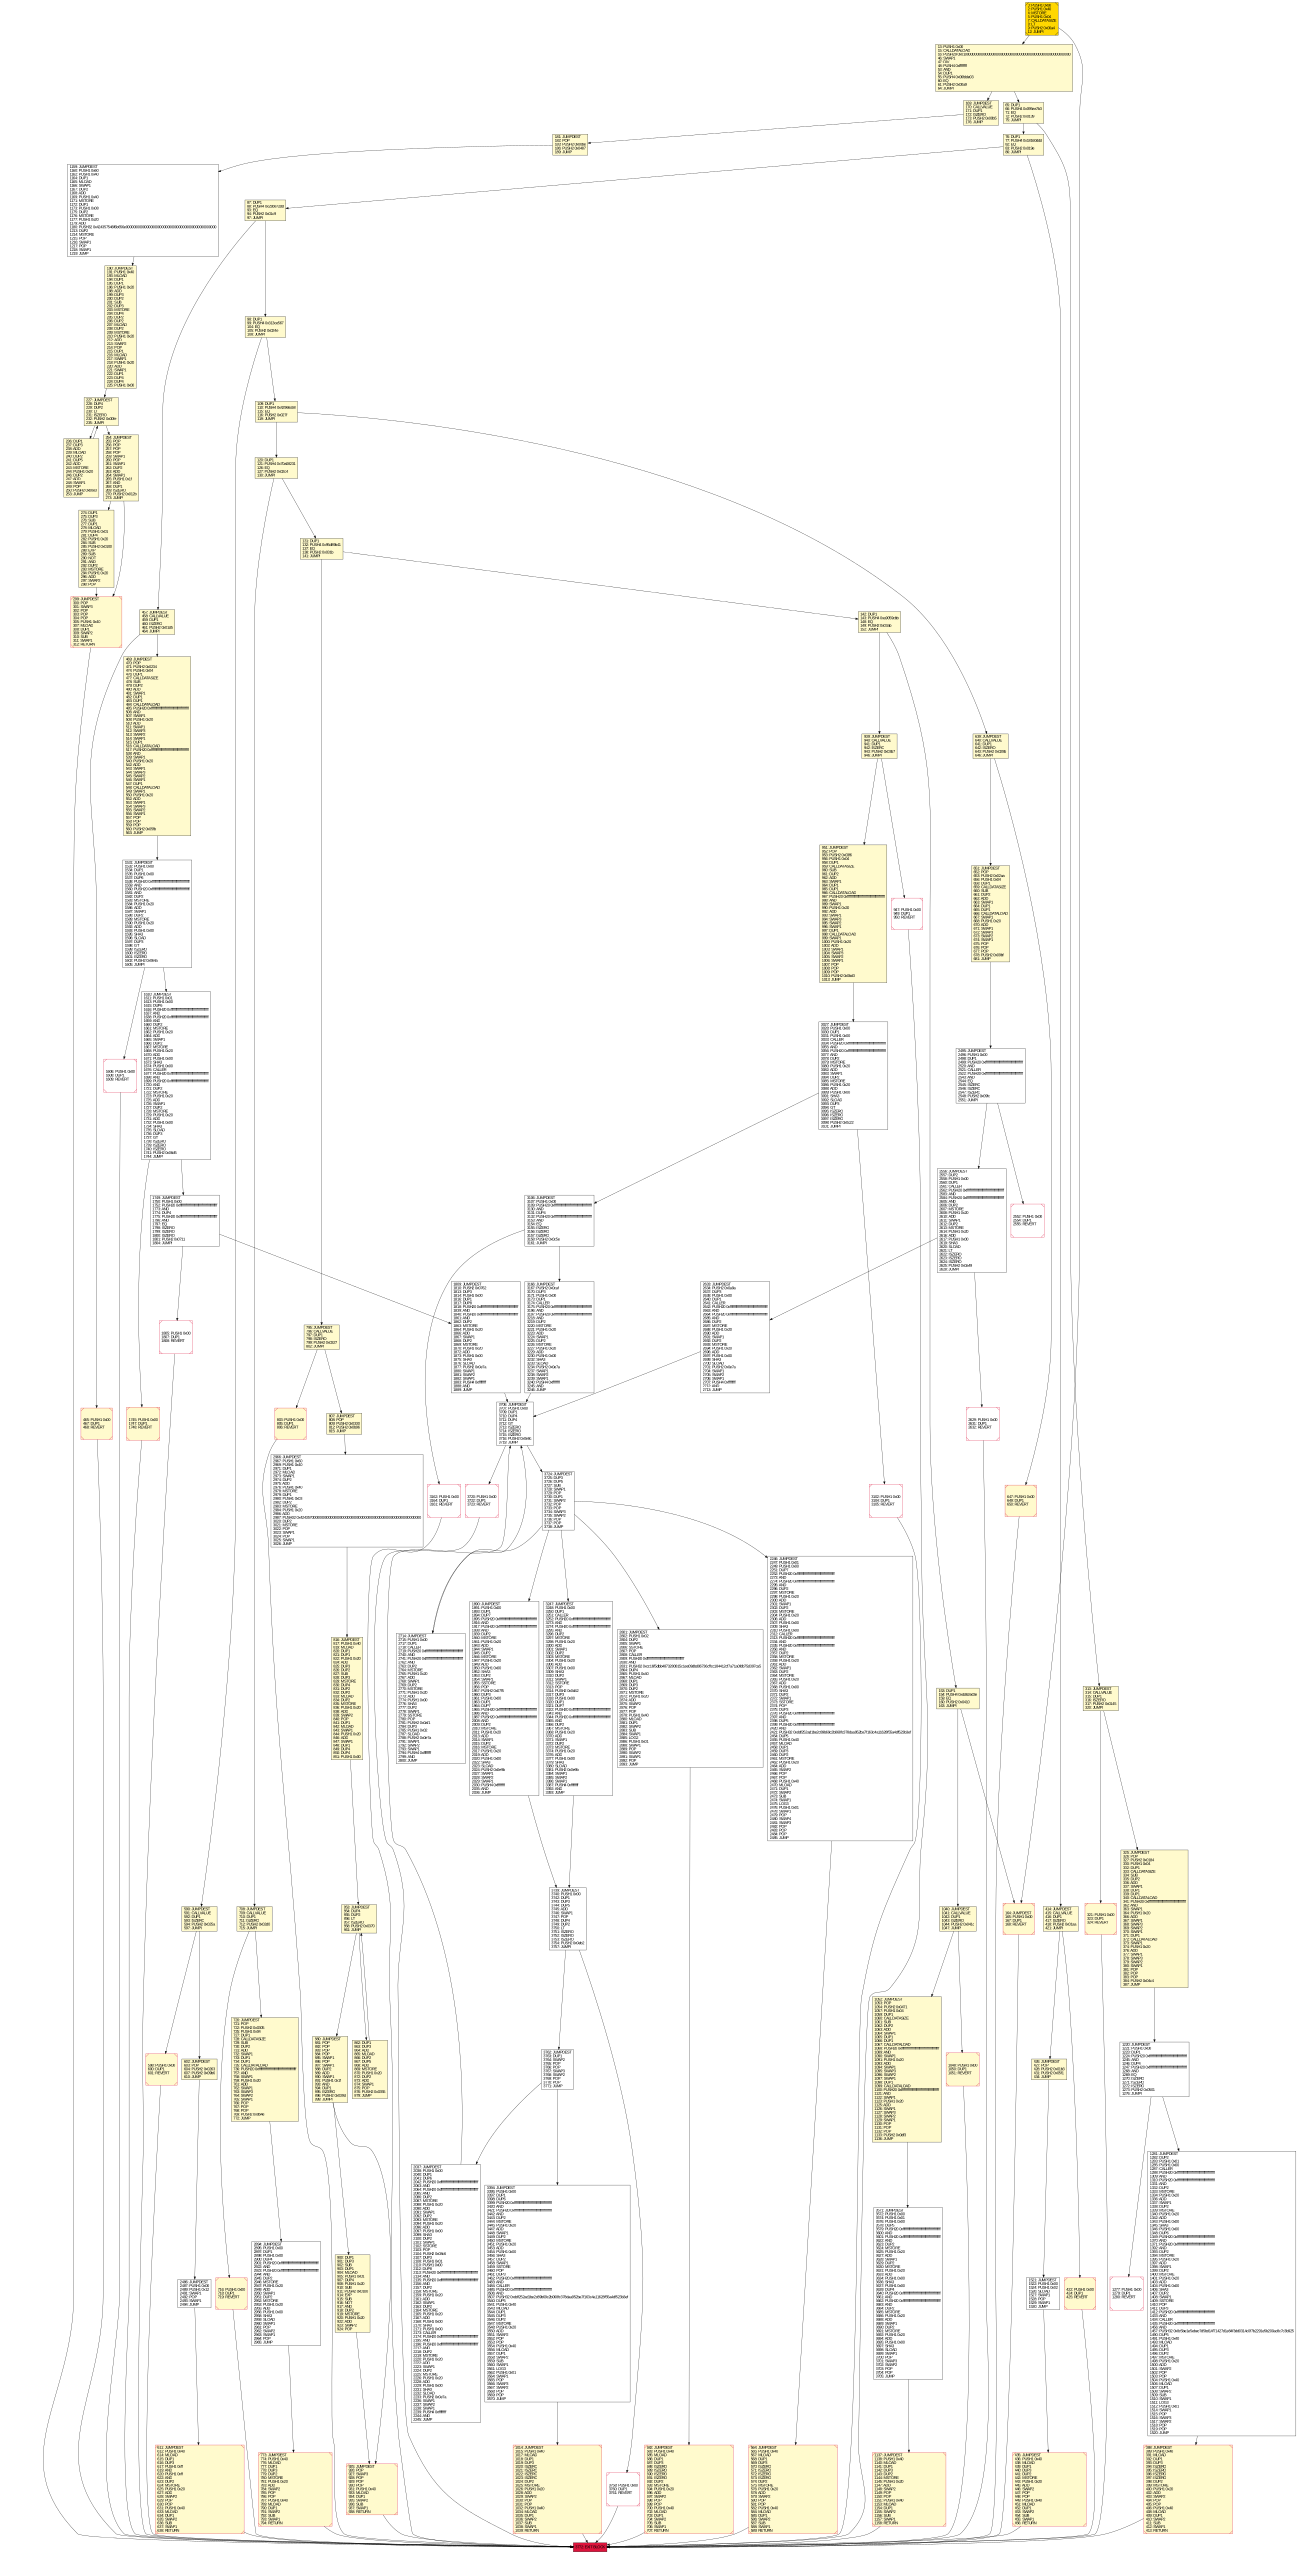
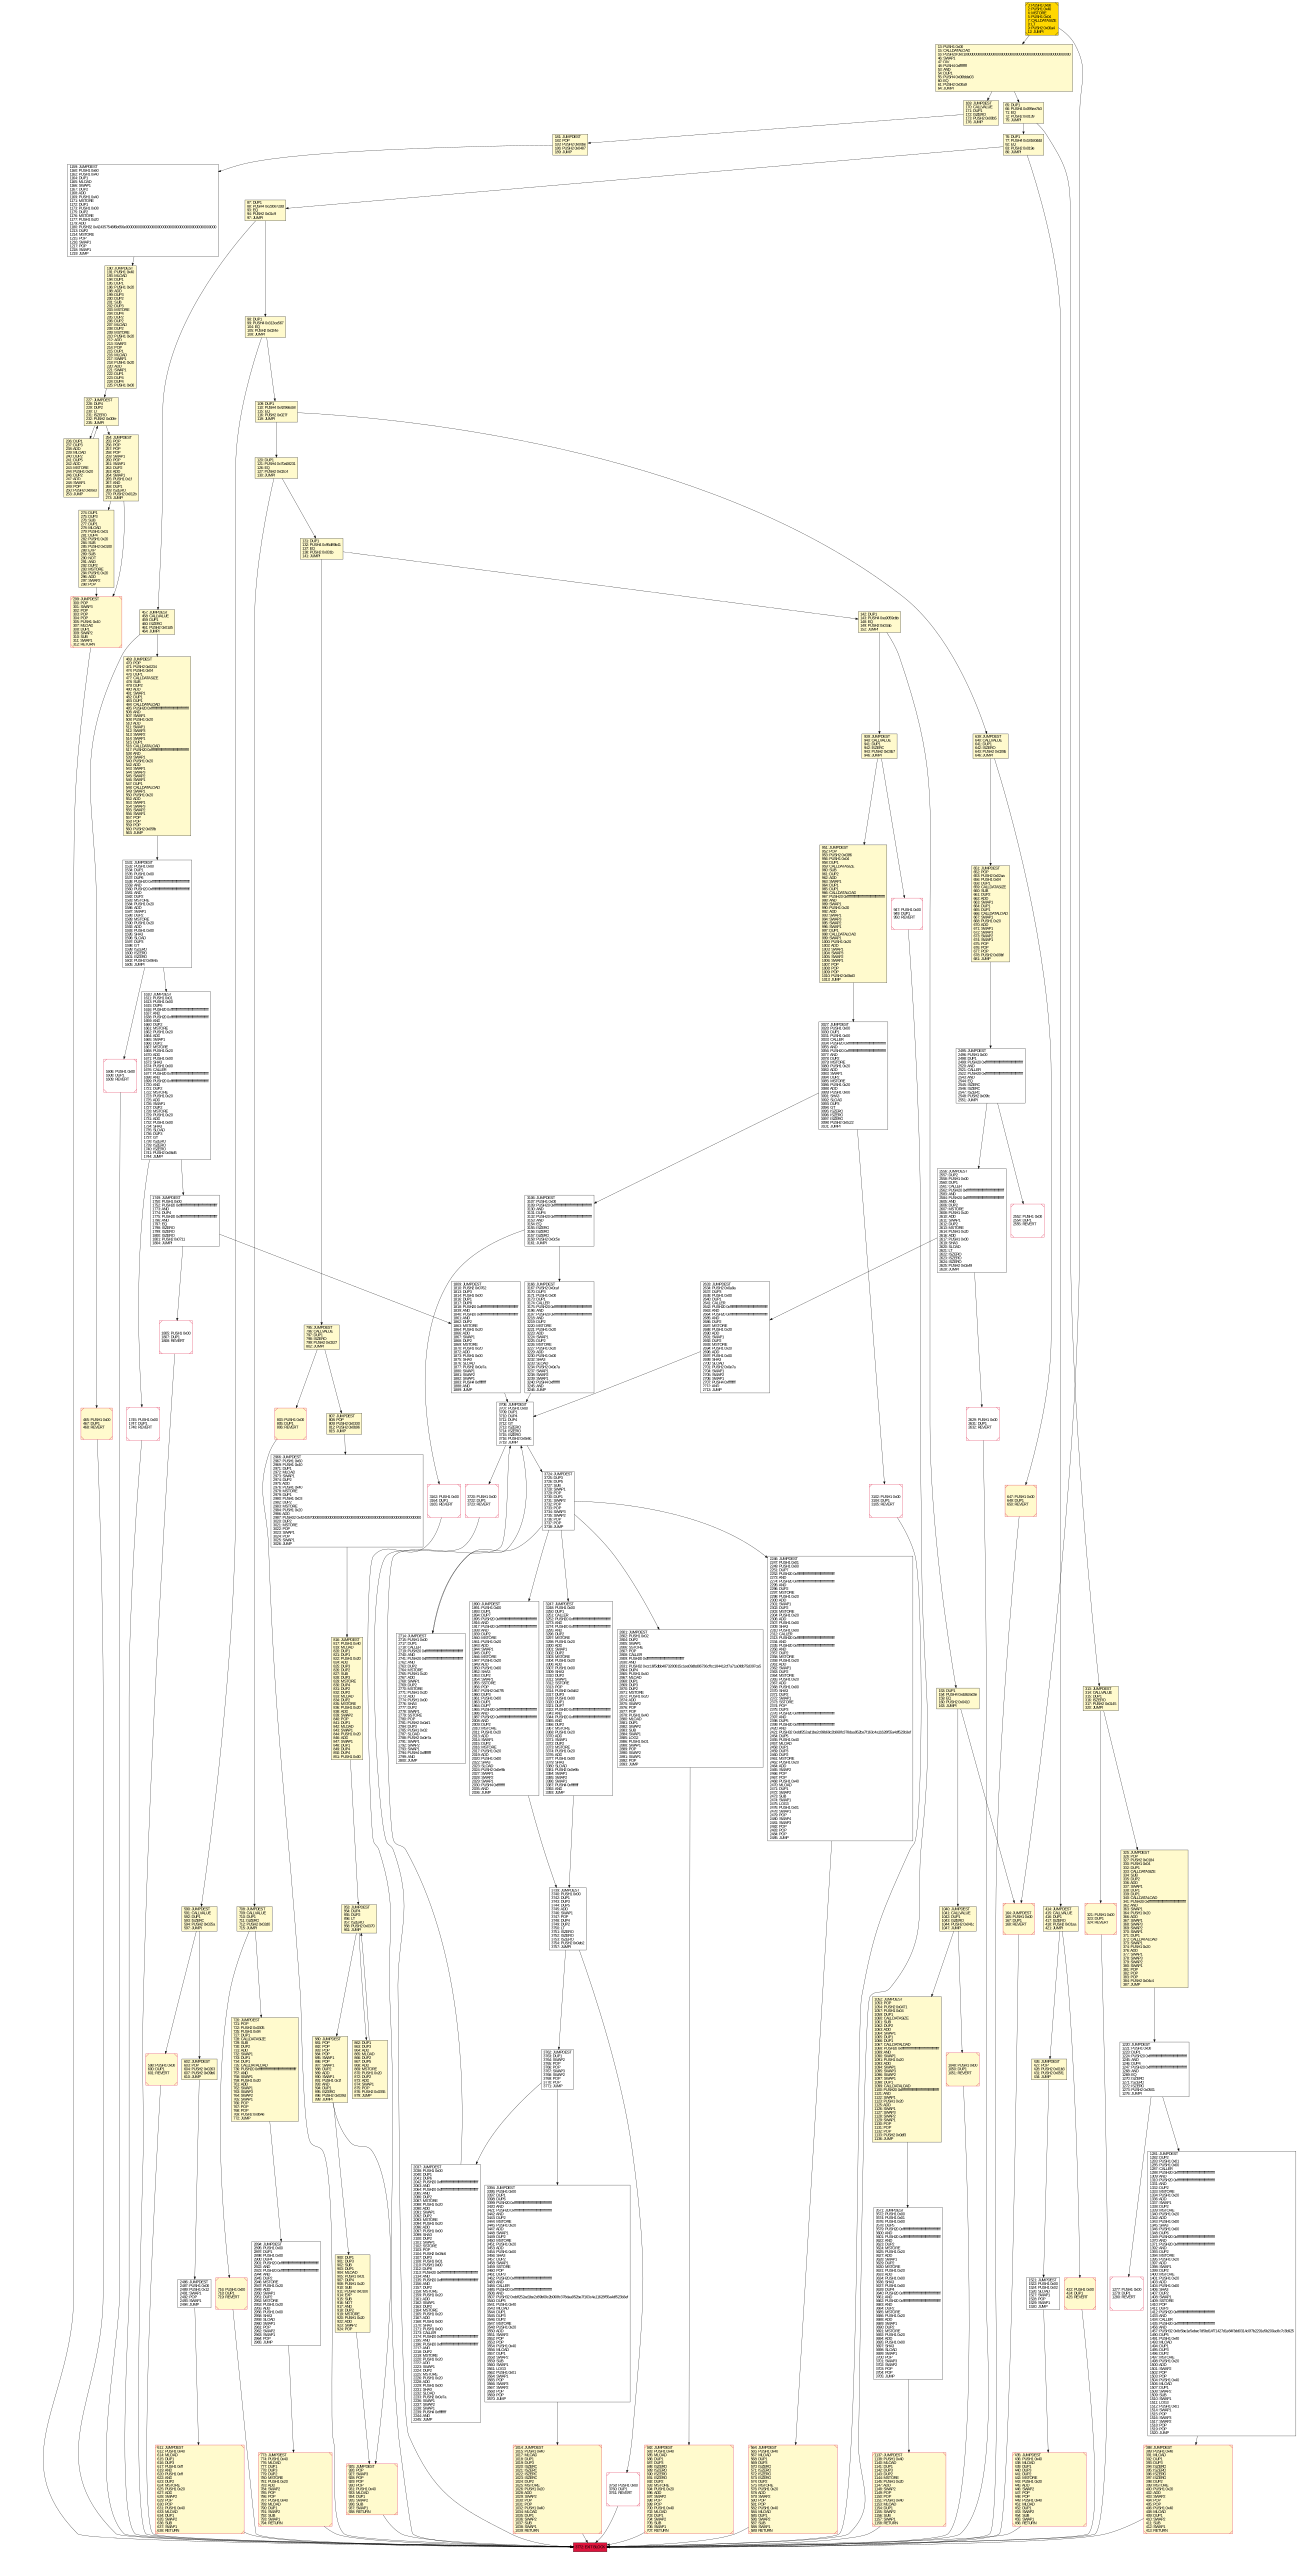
node "1745: PUSH1 0x00 1747: DUP1 1748: REVERT": fillcolor lemonchiffon -> white
node "3162: PUSH1 0x00 3164: DUP1 3161: REVERT": label "3162: PUSH1 0x00 3164: DUP1 3161: REVERT" -> "3162: PUSH1 0x00 3164: DUP1 3165: REVERT"
